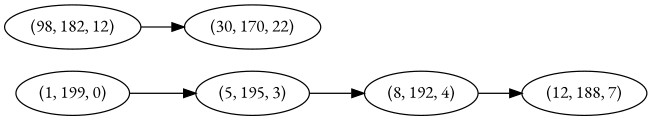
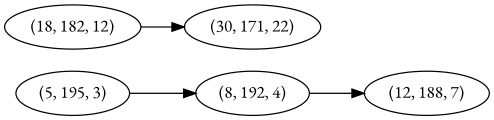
node "(98, 182, 12)": label "(98, 182, 12)" -> "(18, 182, 12)"
node "(30, 170, 22)": label "(30, 170, 22)" -> "(30, 171, 22)"
node "(1, 199, 0)": removed
